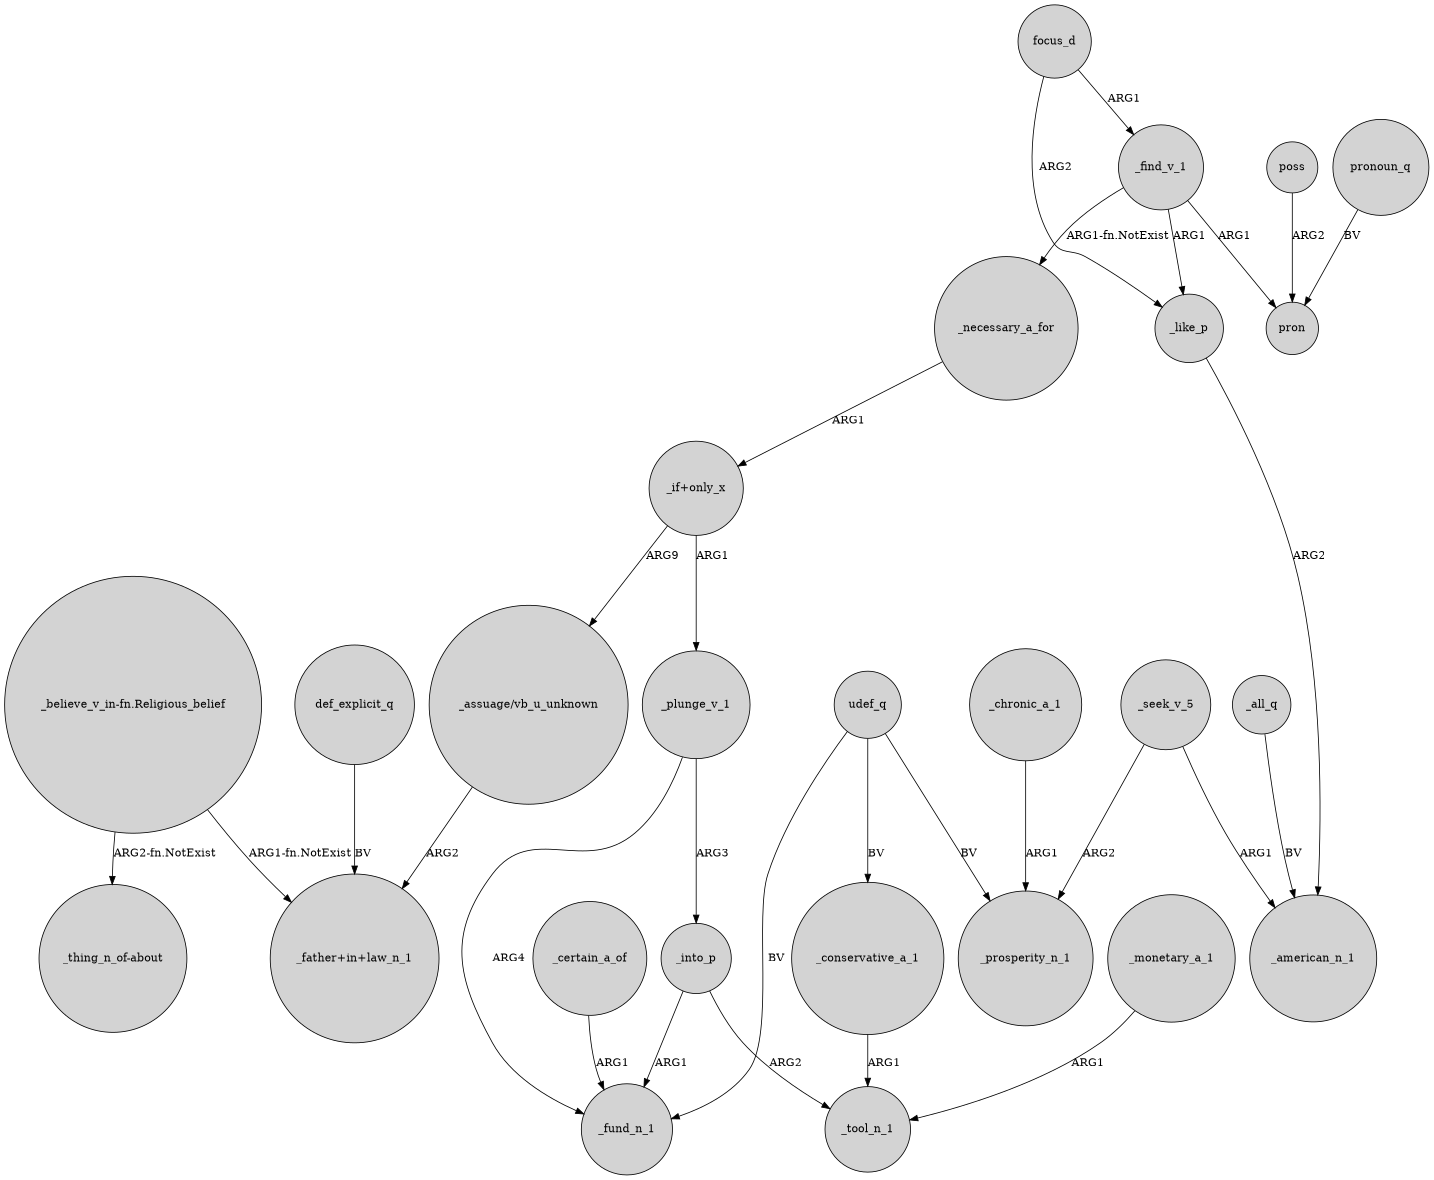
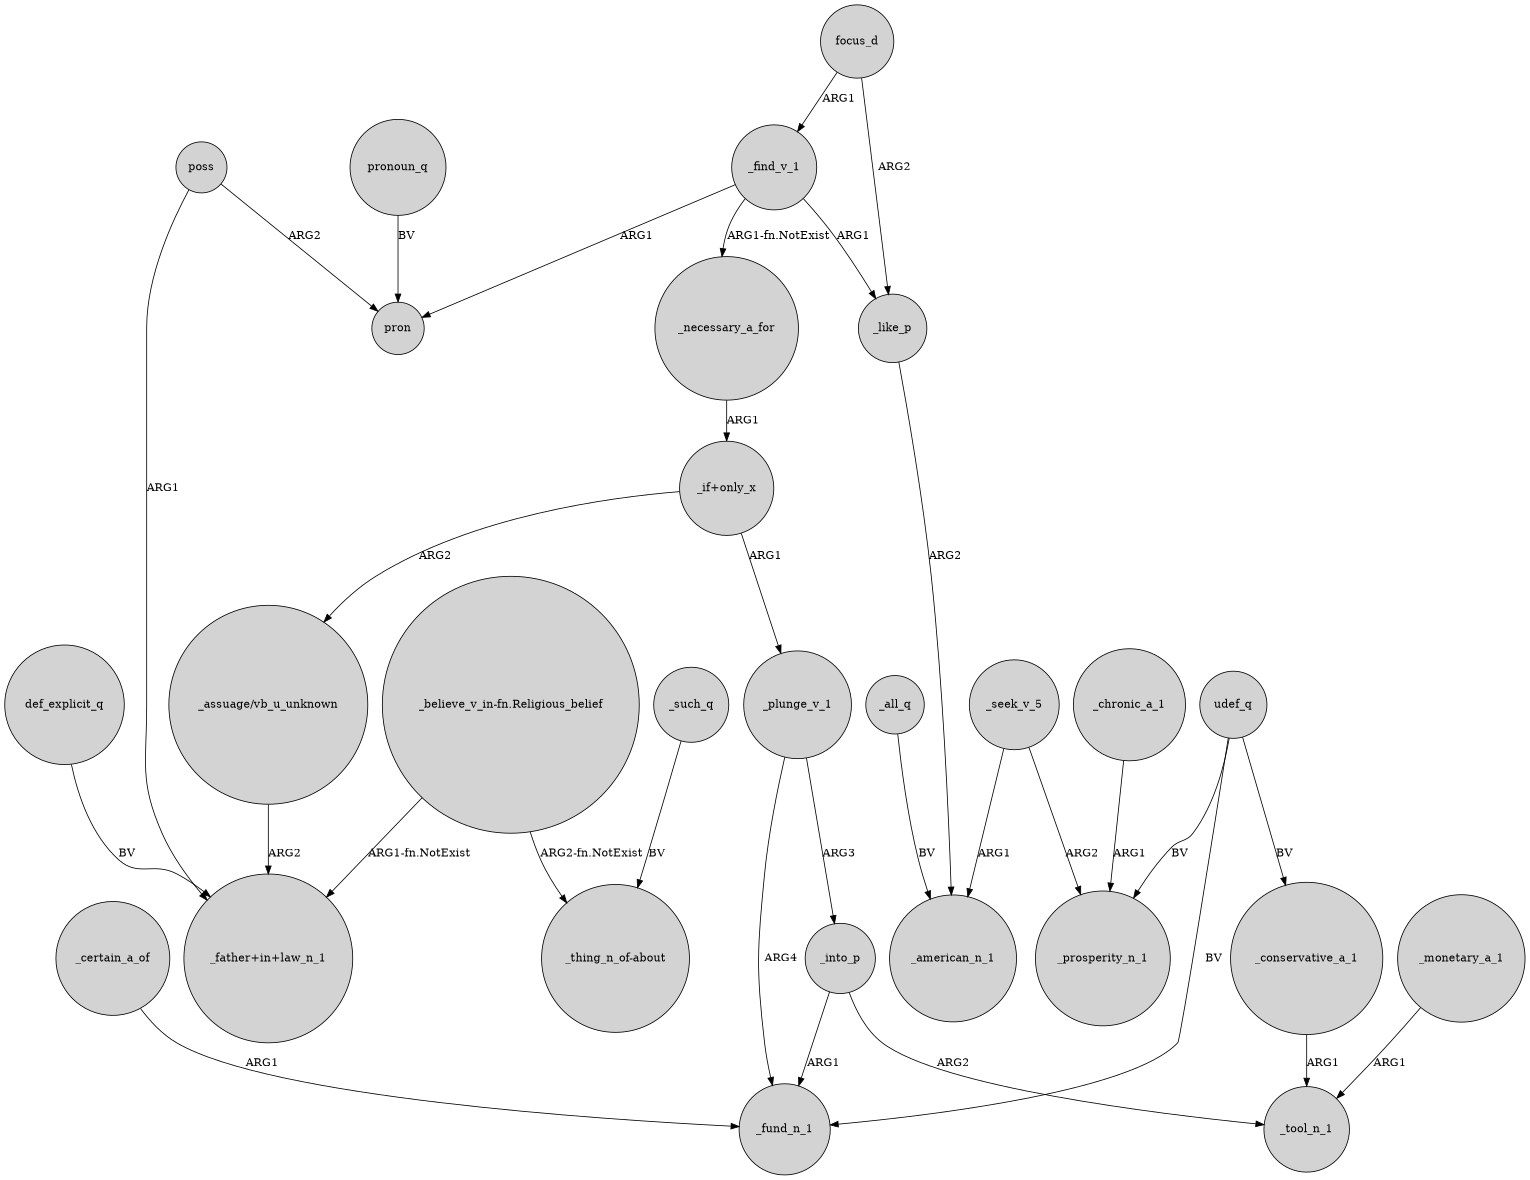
edge "poss" -> "_father+in+law_n_1": added, label "ARG1"
edge "_if+only_x" -> "_assuage/vb_u_unknown": label "ARG9" -> "ARG2"
node "_such_q": added
